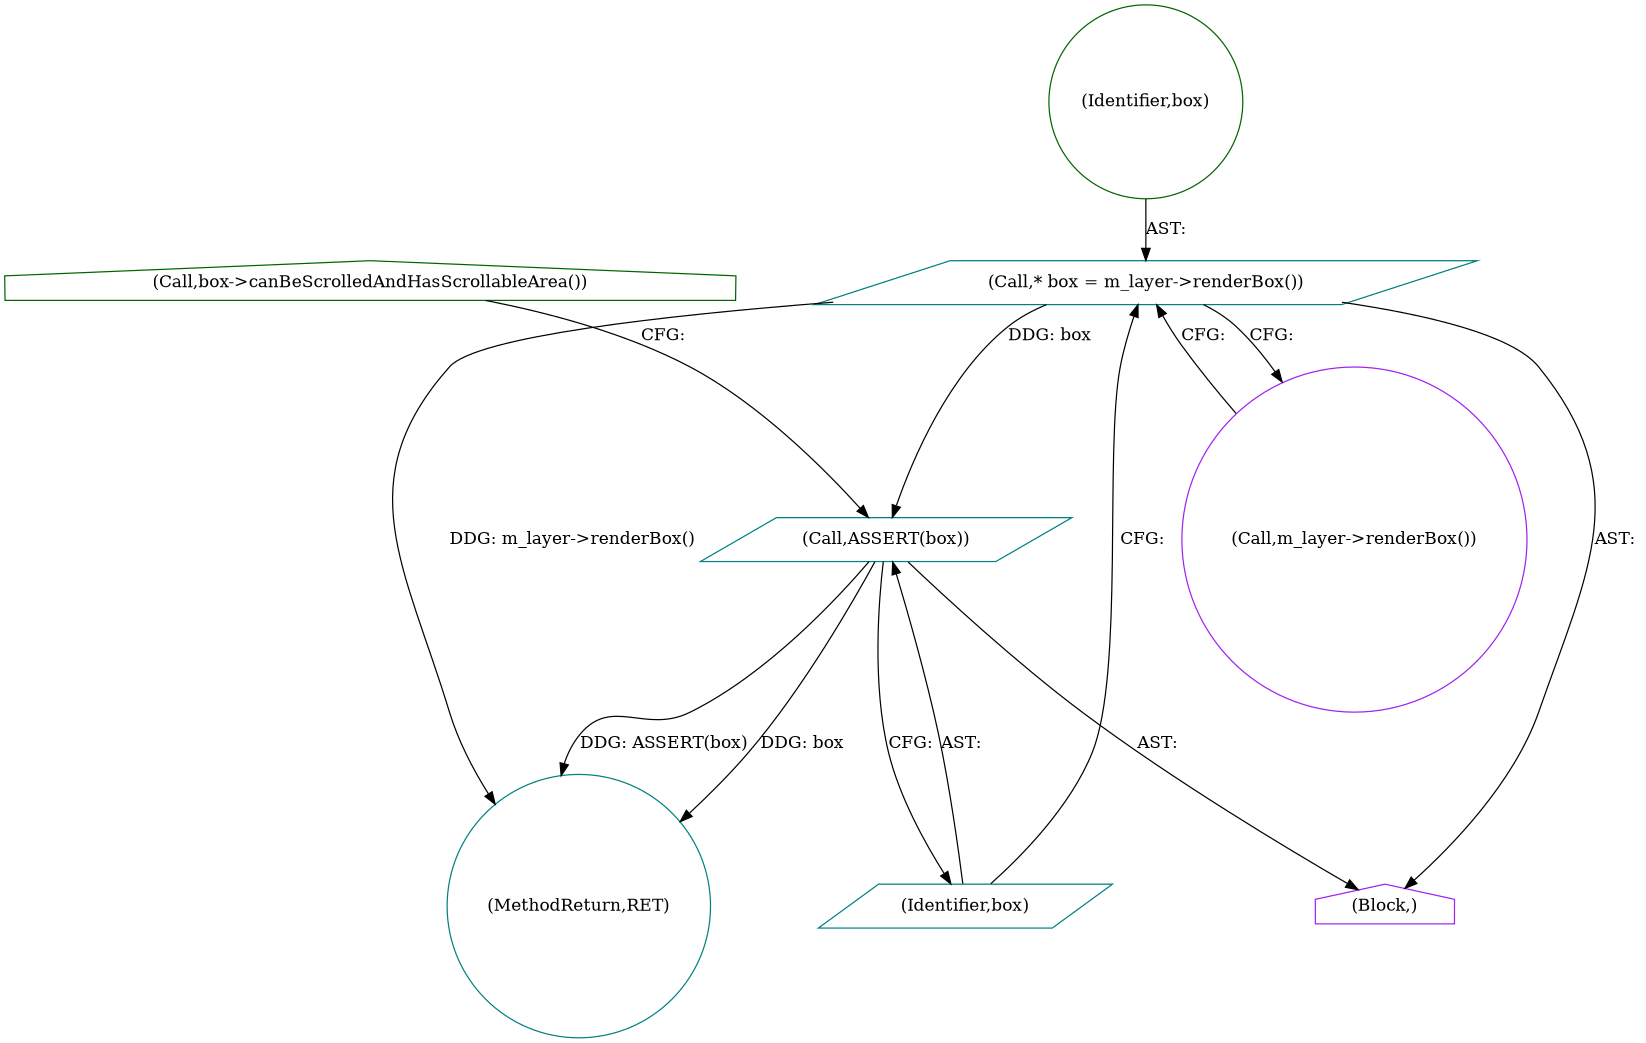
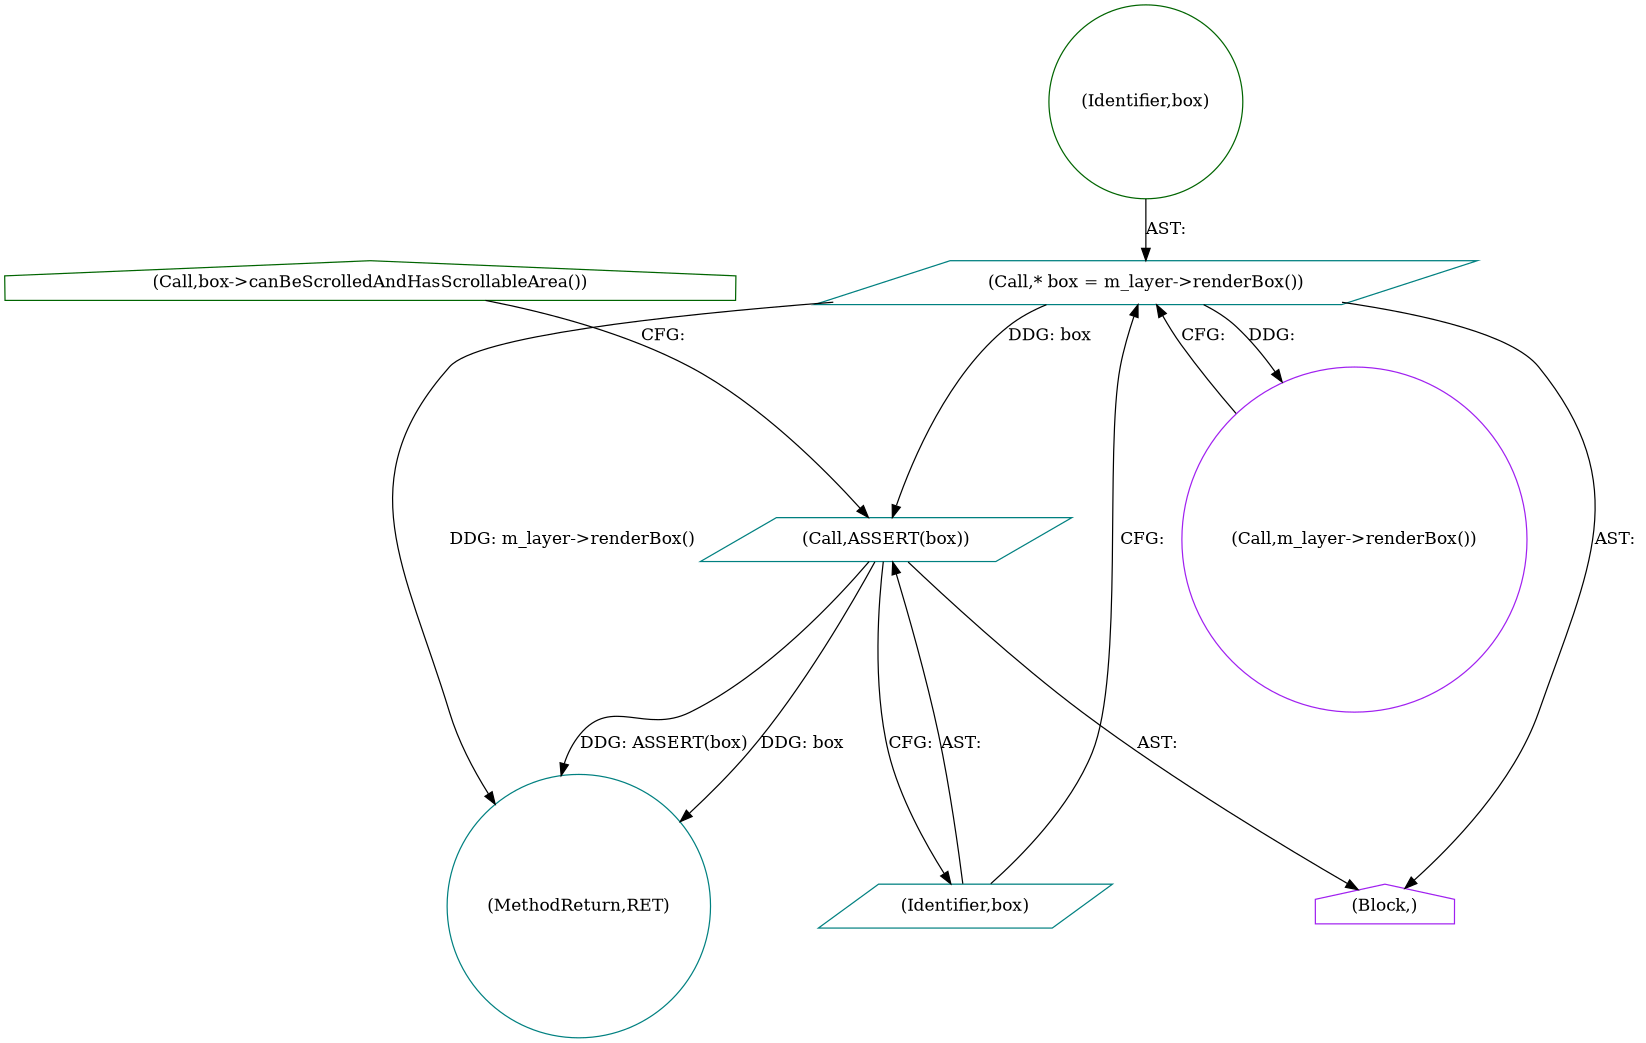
edge "(Call,* box = m_layer->renderBox())" -> "(Call,m_layer->renderBox())": label "CFG: " -> "DDG: "
